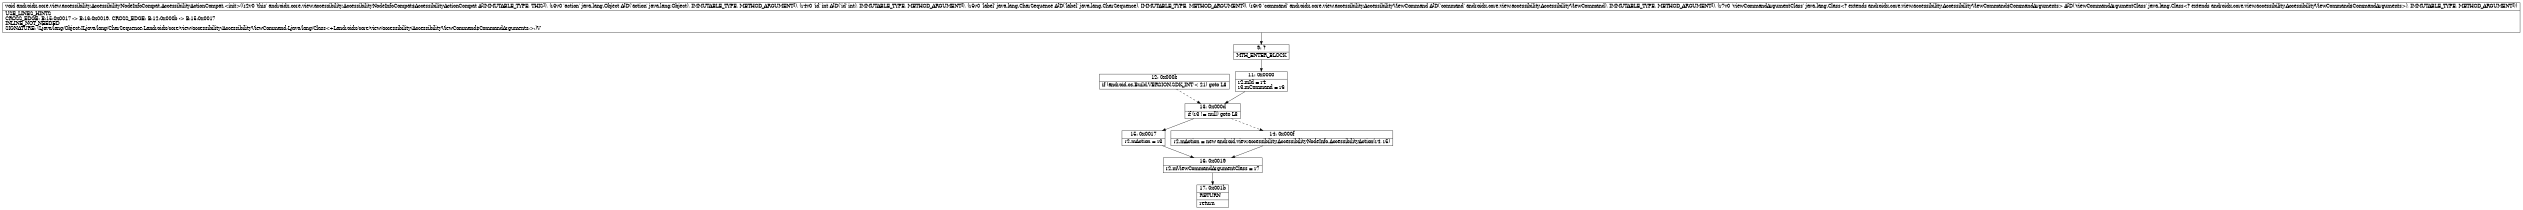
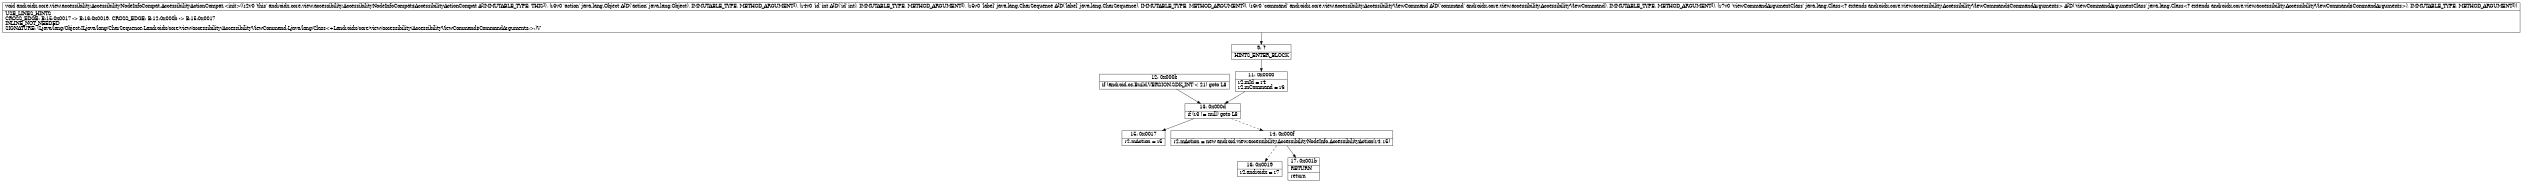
node "9: ?": text "MTH_ENTER_BLOCK" -> "HINTS_ENTER_BLOCK"
node "11: 0x0000": text "r3.mCommand = r6" -> "r2.mCommand = r6"
edge "12: 0x000b" -> "13: 0x000d": style dashed -> solid
node "15: 0x0017": text "r2.mAction = r3" -> "r2.mAction = r5"
edge "15: 0x0017" -> "16: 0x0019": removed
edge "14: 0x000f" -> "16: 0x0019": style solid -> dashed
node "16: 0x0019": text "r2.mViewCommandArgumentClass = r7" -> "r2.androidx = r7"
edge "16: 0x0019" -> "17: 0x001b": now "14: 0x000f" -> "17: 0x001b"
